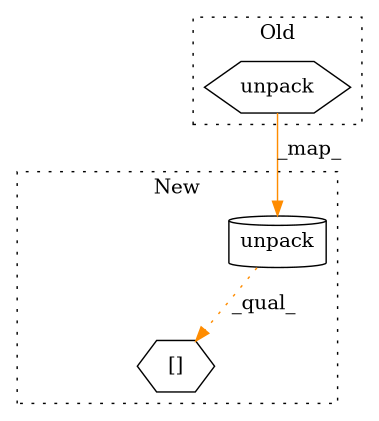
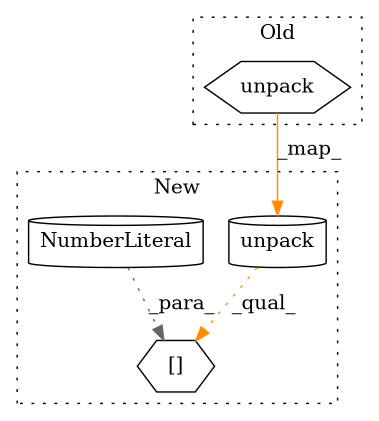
node "NumberLiteral": added
